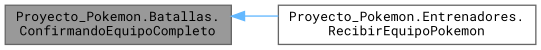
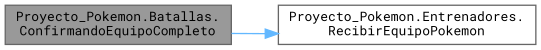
edge "Proyecto_Pokemon.Entrenadores. RecibirEquipoPokemon" -> "Proyecto_Pokemon.Batallas. ConfirmandoEquipoCompleto": reversed
